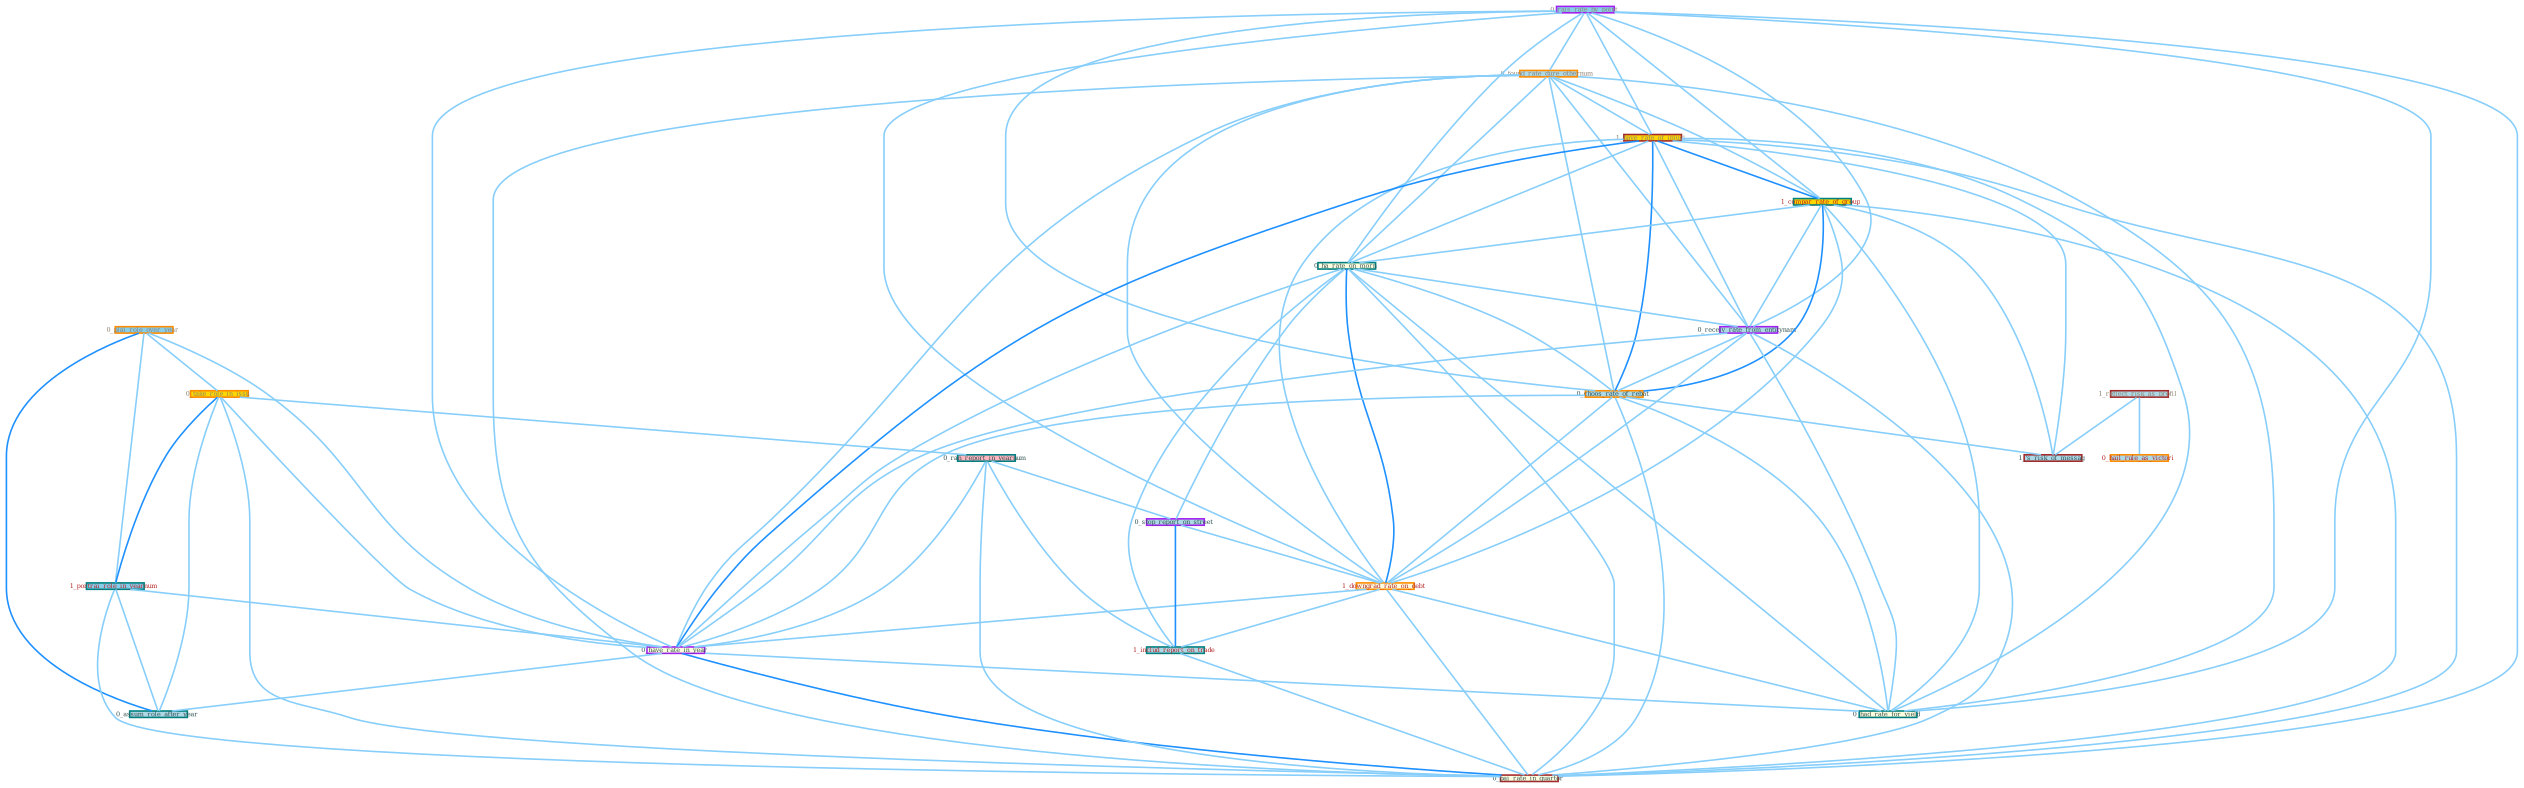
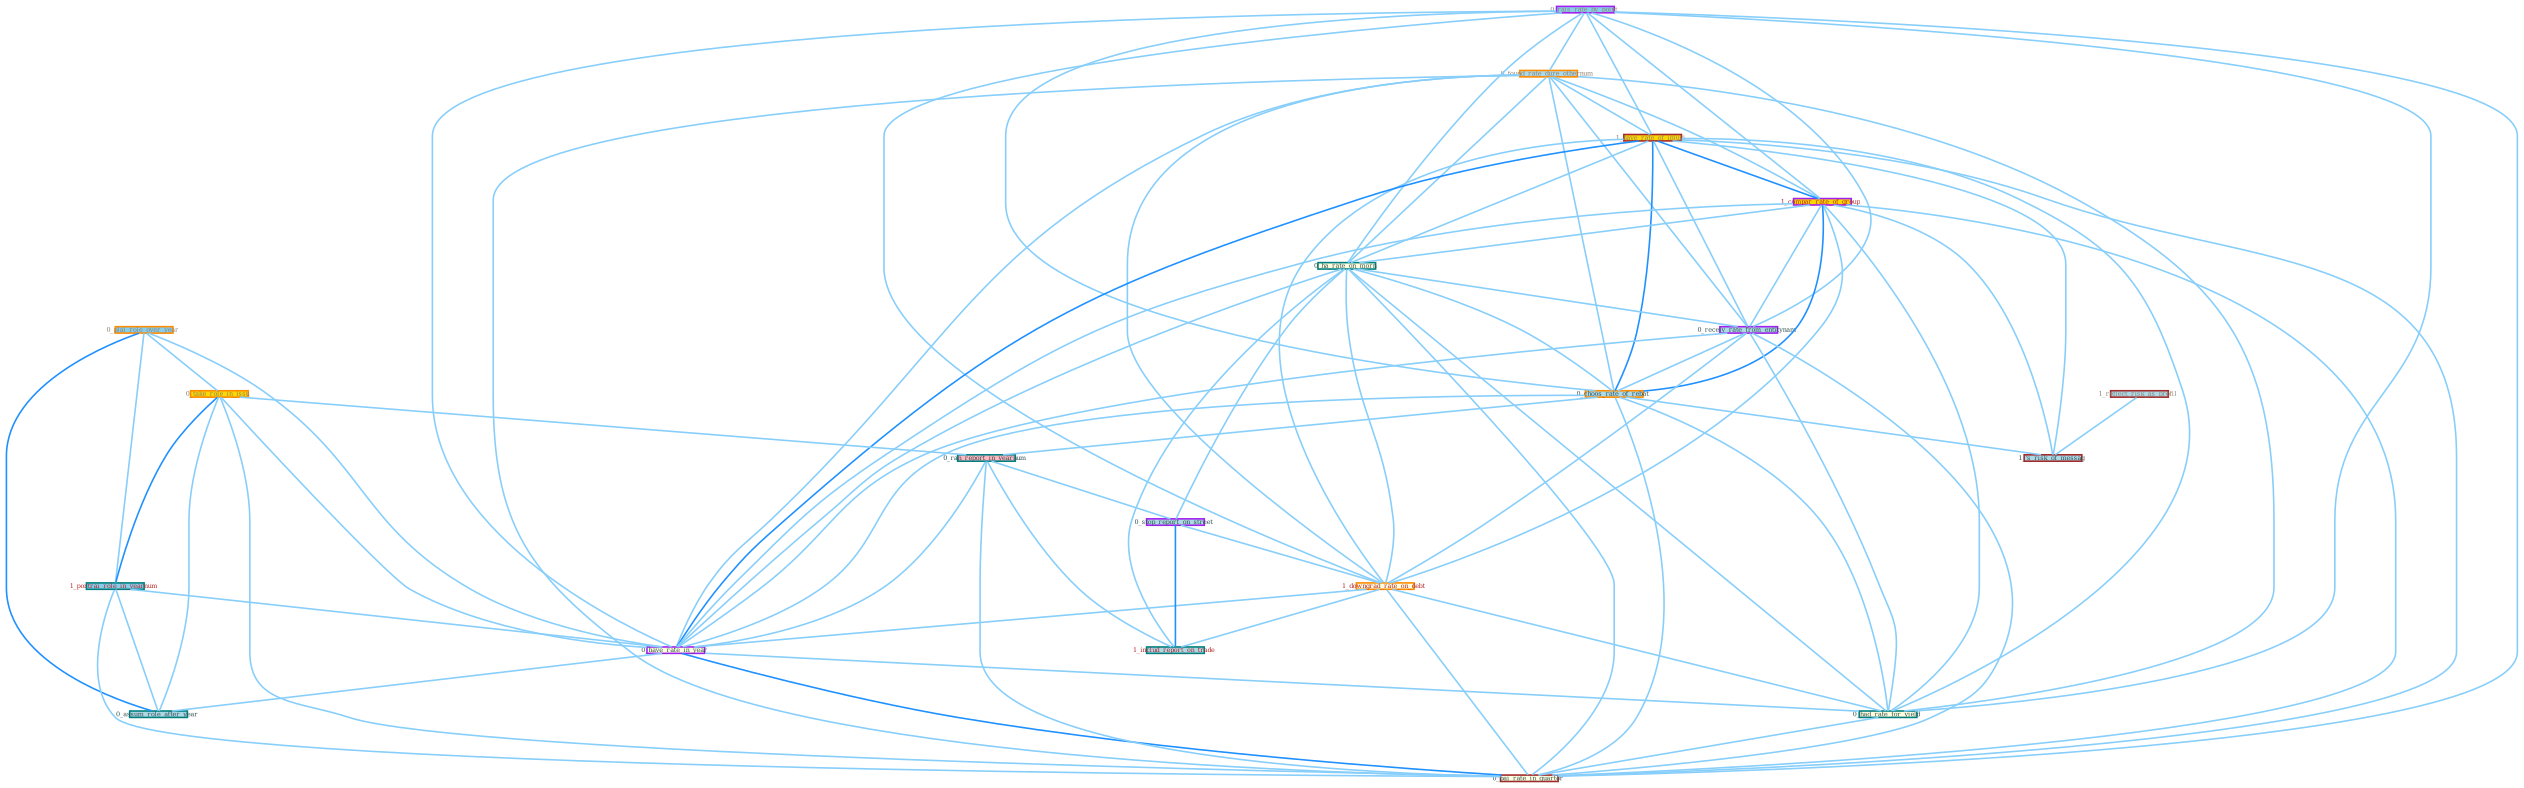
node "1_compar_rate_of_group": color teal -> purple
edge "1_compar_rate_of_group" -- "0_have_rate_in_year": added
edge "0_ha_rate_on_morn" -- "1_downgrad_rate_on_debt": color #1e90ff -> #87cefa
node "0_hail_rule_as_victori": removed
edge "0_choos_rate_of_rebat" -- "1_downgrad_rate_on_debt": now "0_choos_rate_of_rebat" -- "0_ran_report_in_yearnum"
edge "1_includ_report_on_trade" -- "0_pai_rate_in_quarter": now "0_had_rate_for_yield" -- "0_pai_rate_in_quarter"
